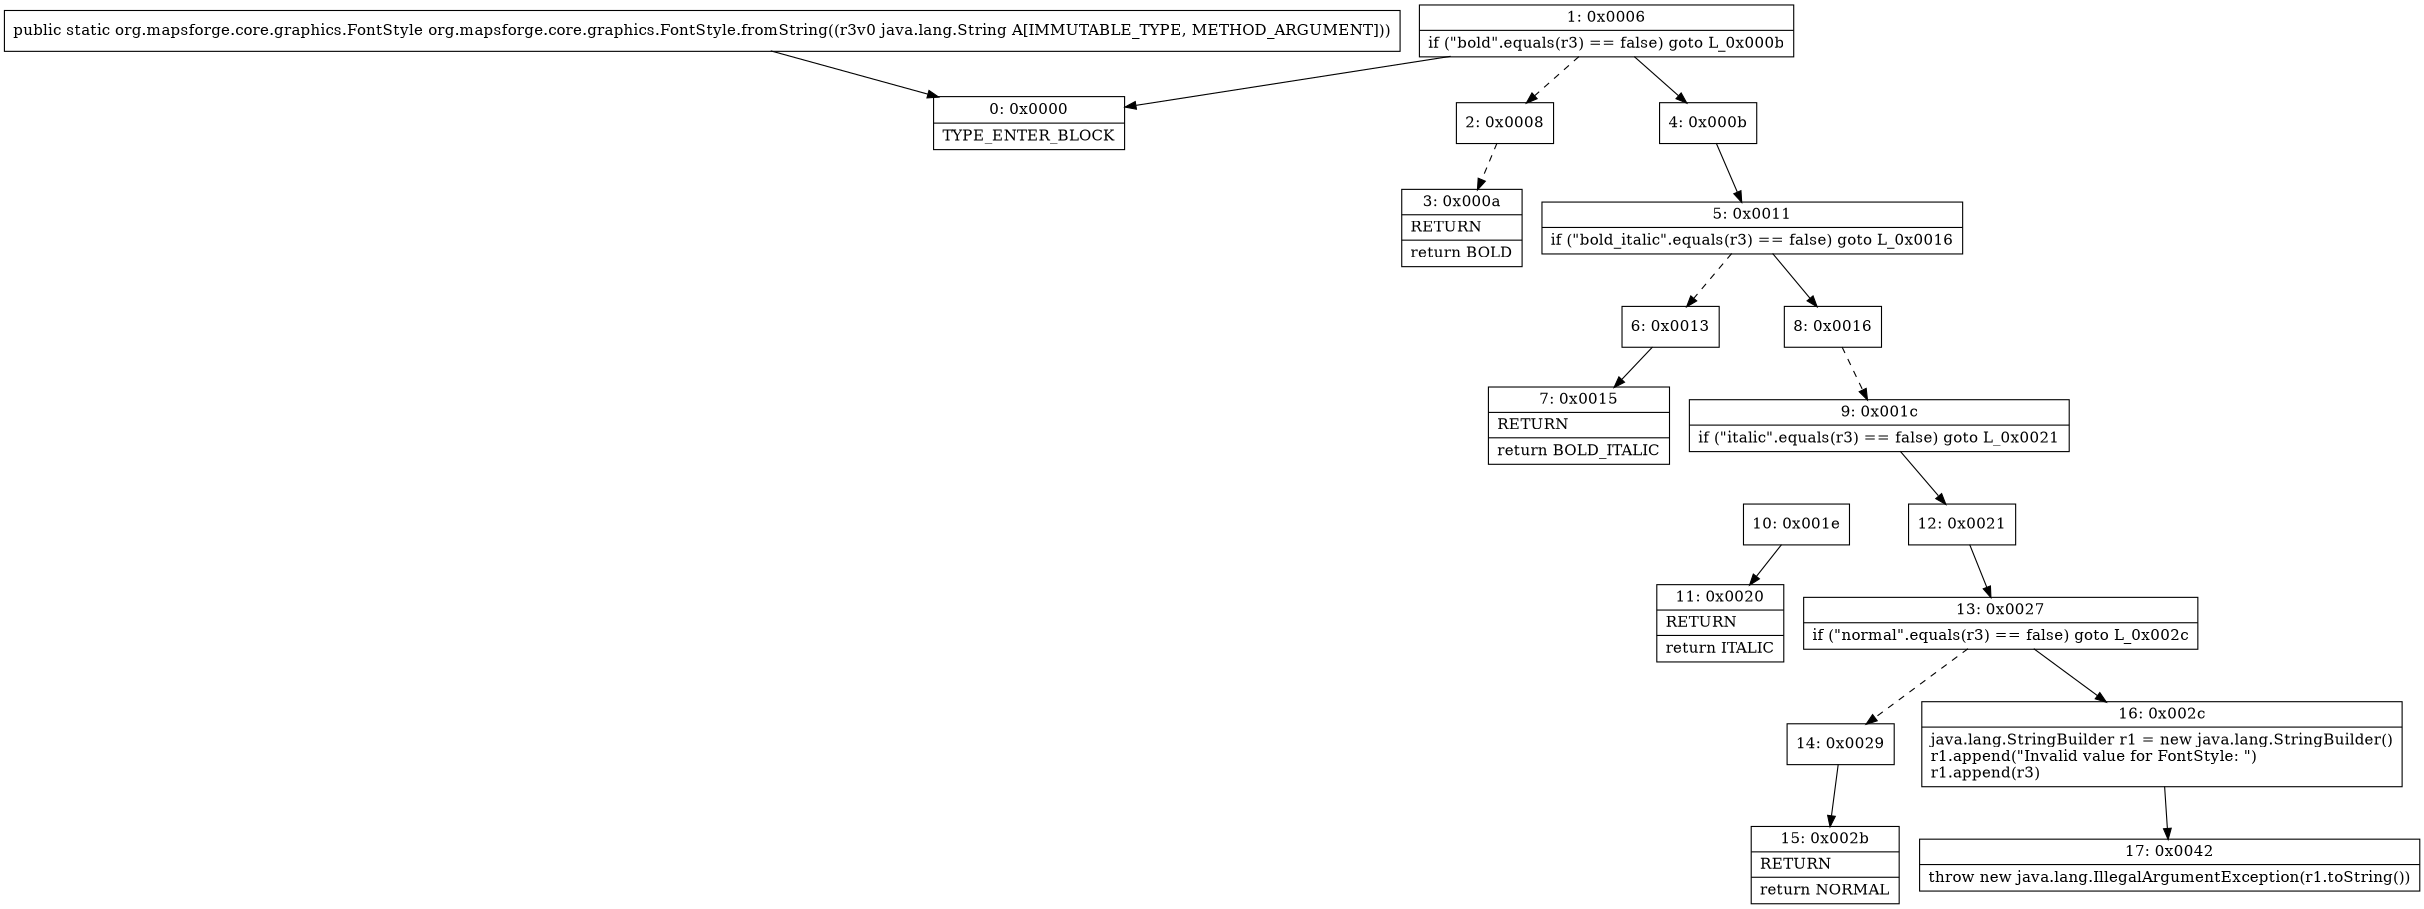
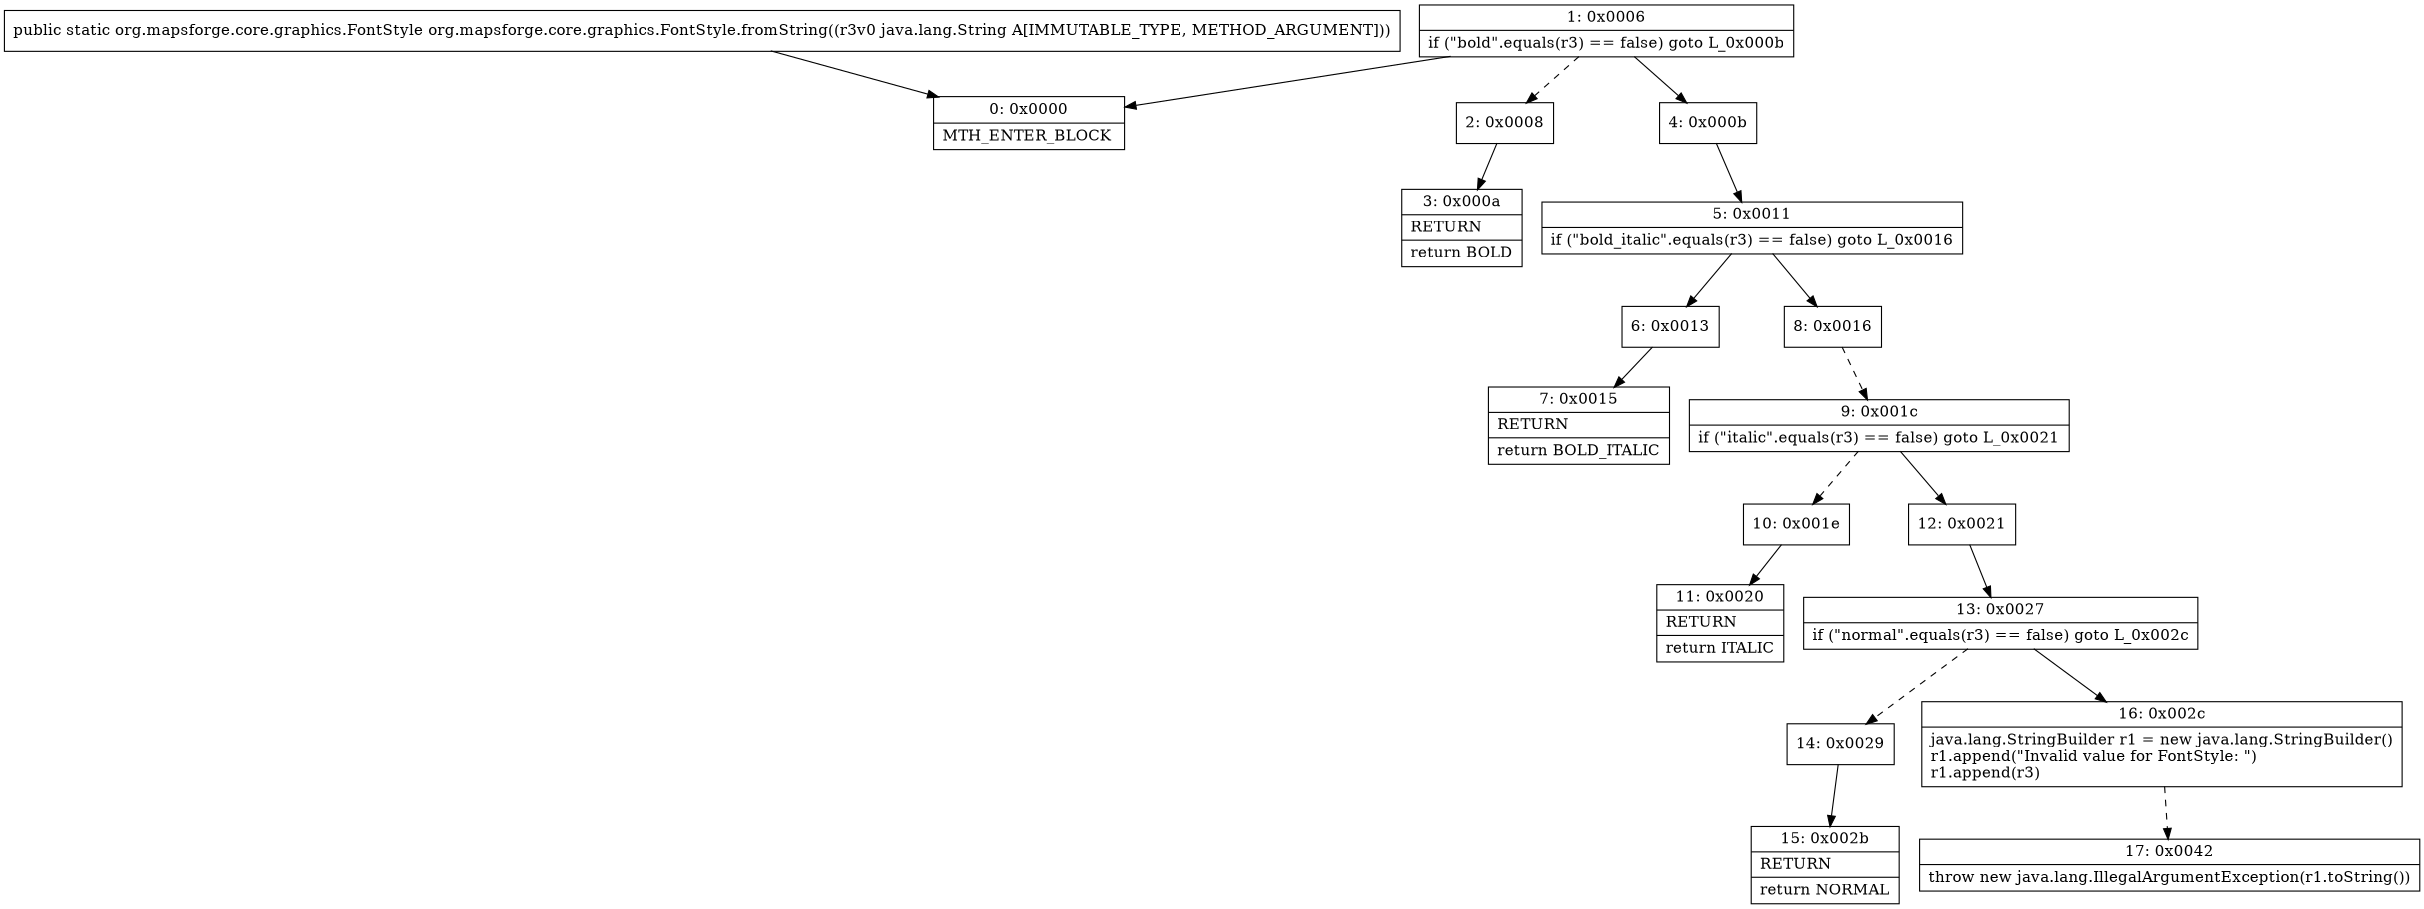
node "0: 0x0000": text "TYPE_ENTER_BLOCK" -> "MTH_ENTER_BLOCK"
edge "2: 0x0008" -> "3: 0x000a": style dashed -> solid
edge "5: 0x0011" -> "6: 0x0013": style dashed -> solid
edge "9: 0x001c" -> "10: 0x001e": added
edge "16: 0x002c" -> "17: 0x0042": style solid -> dashed
